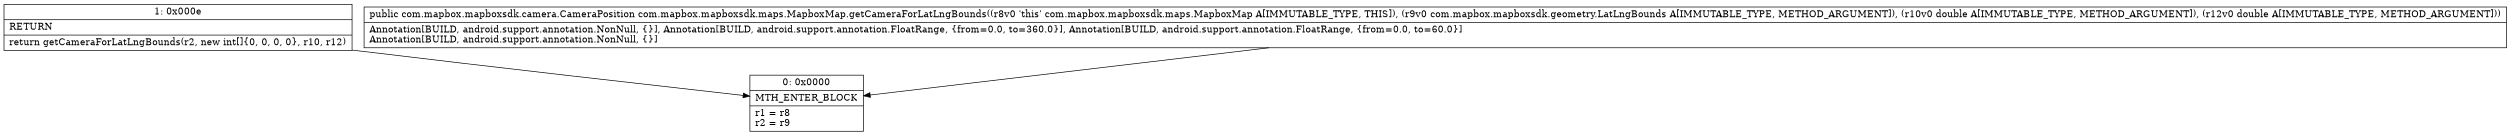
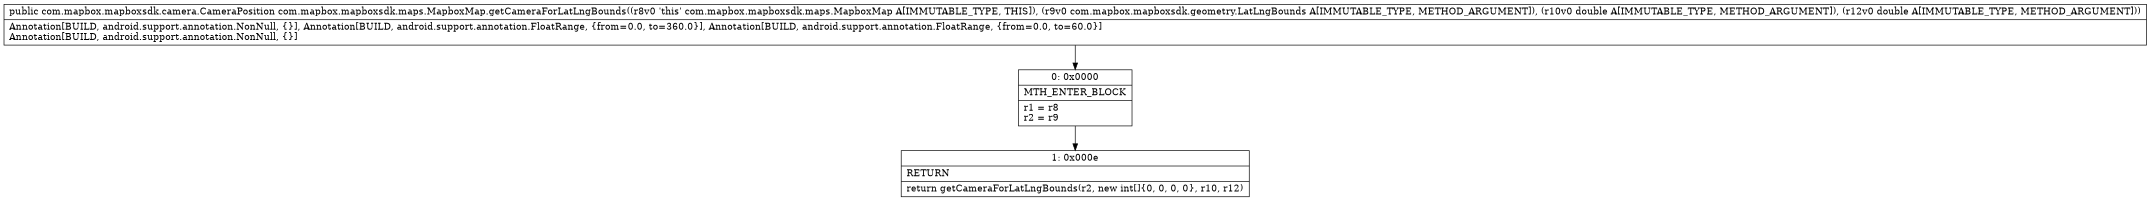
edge "1: 0x000e" -> "0: 0x0000": reversed
